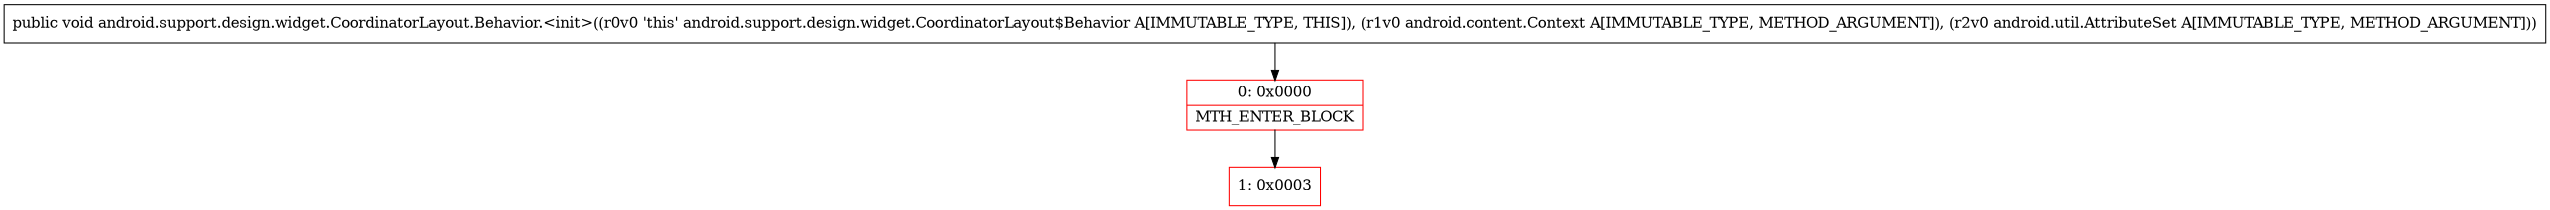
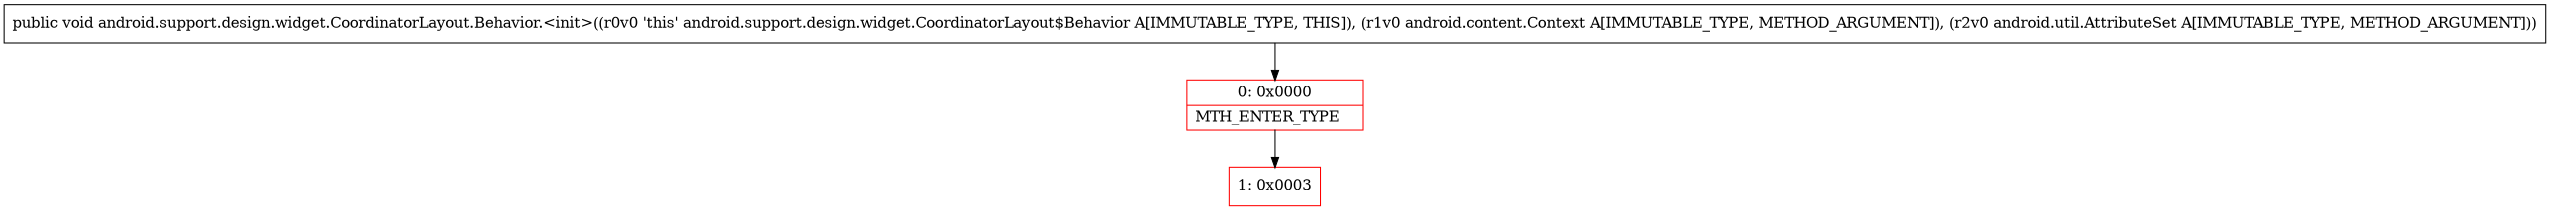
node "0: 0x0000": text "MTH_ENTER_BLOCK" -> "MTH_ENTER_TYPE"
